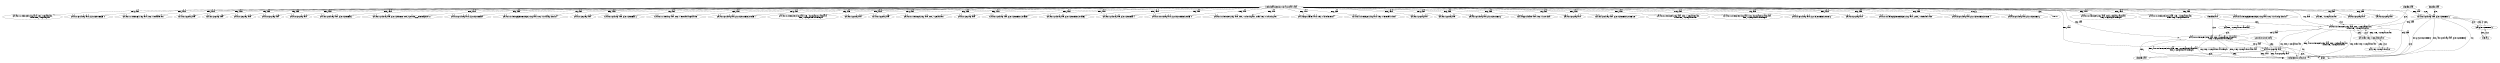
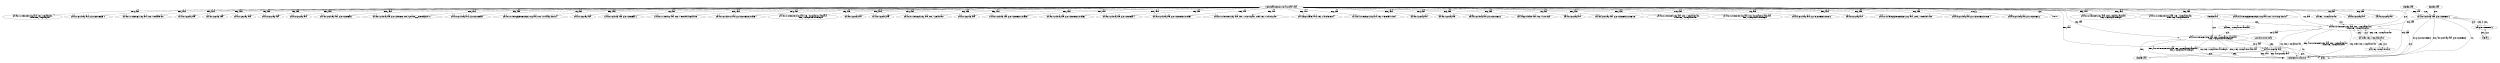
edge "(MethodParameterIn,struct asn1_data *data)" -> "(Call,asn1_push_tag(data, ASN1_CONTEXT(8)))": label "CFG: data" -> "DDG: data"
node "(Call,asn1_push_tag(data, ASN1_CONTEXT_SIMPLE(1)))": label "(Call,asn1_push_tag(data, ASN1_CONTEXT_SIMPLE(1)))" -> "(Call,asn1_push_struct(data, ASN1_CONTEXT_SIMPLE(1)))"
node "(Call,asn1_struct_tag(data, ASN1_CONTEXT_SIMPLE(0)))": label "(Call,asn1_struct_tag(data, ASN1_CONTEXT_SIMPLE(0)))" -> "(Call,asn1_push_tag(data, ASN1_CONTEXT_SIMPLE(0)))"
